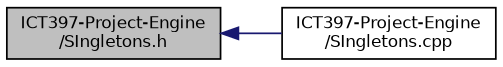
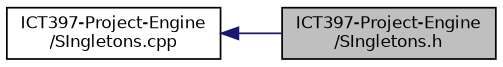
edge "ICT397-Project-Engine /SIngletons.cpp" -> "ICT397-Project-Engine /SIngletons.h": reversed
